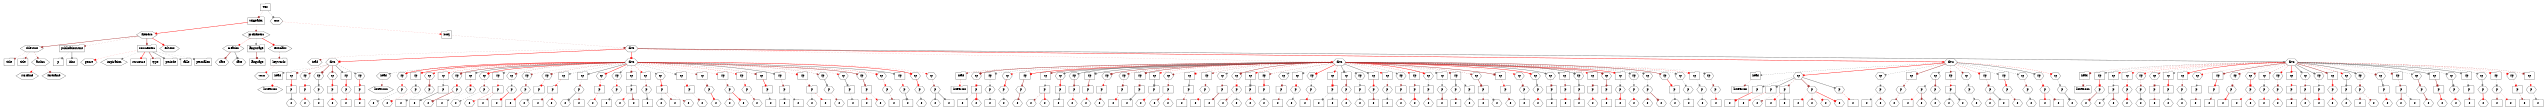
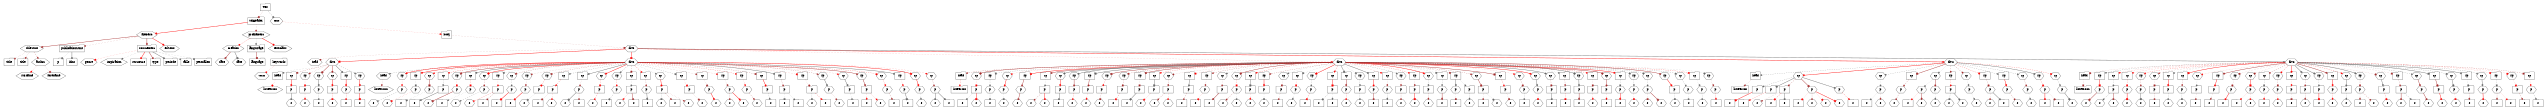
edge "textClass" -> "keywords": removed
